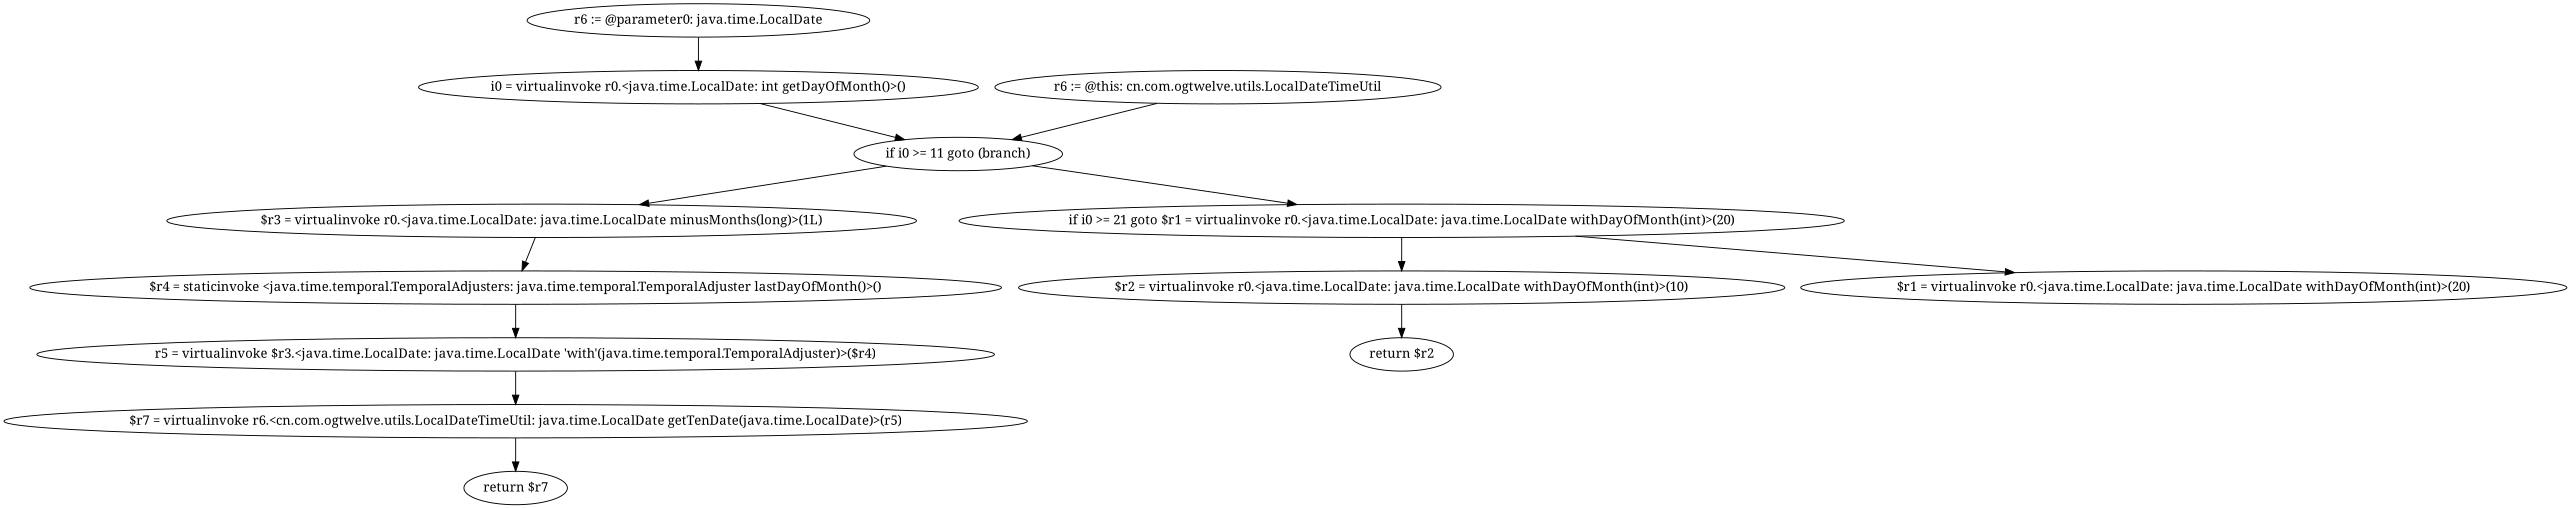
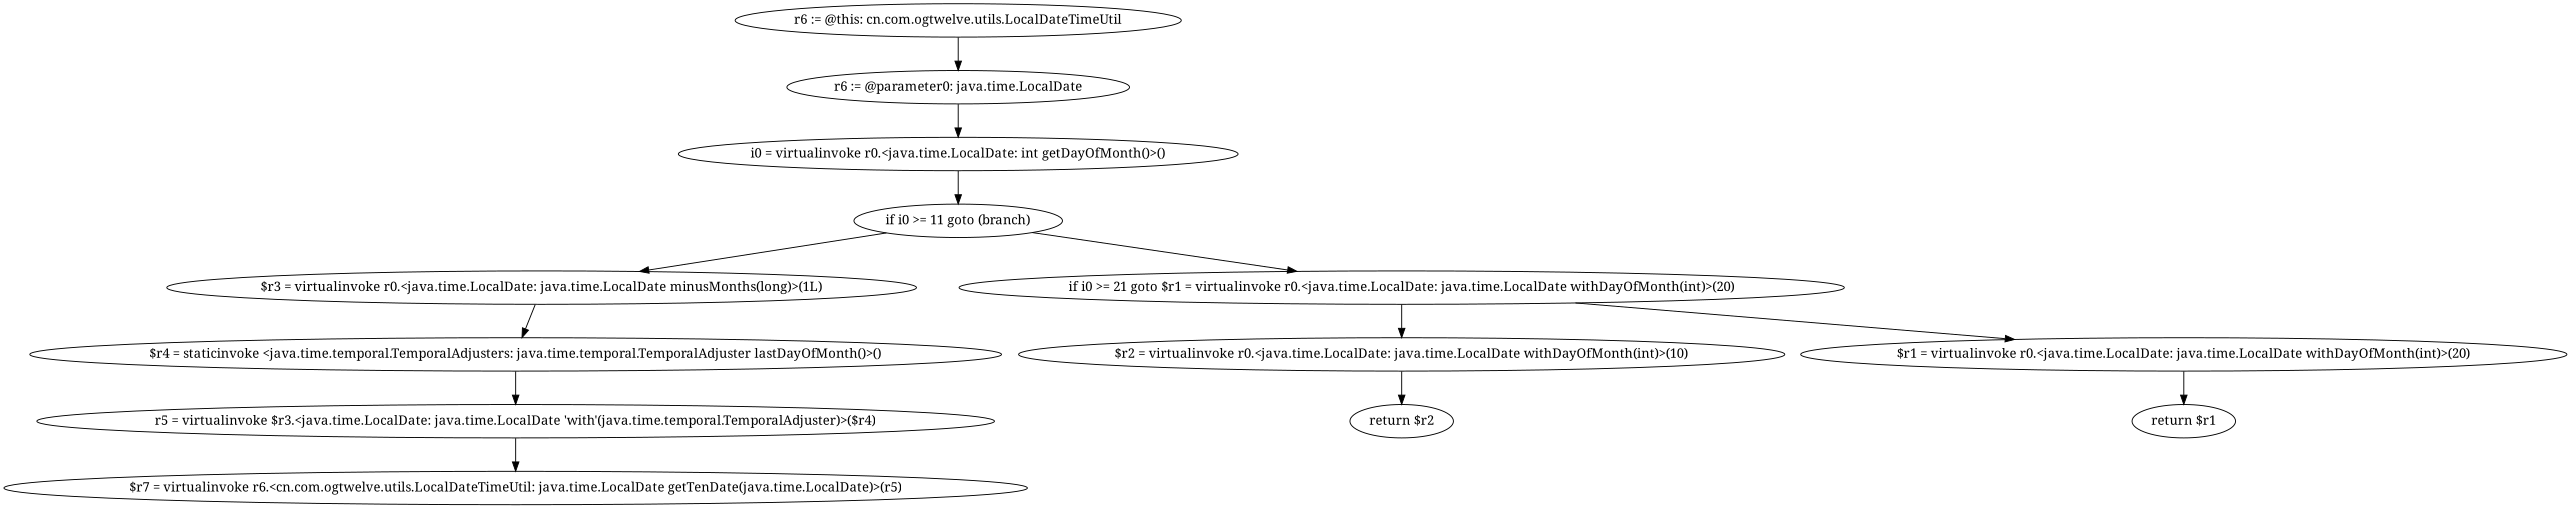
edge "r6 := @this: cn.com.ogtwelve.utils.LocalDateTimeUtil" -> "if i0 >= 11 goto (branch)": now "r6 := @this: cn.com.ogtwelve.utils.LocalDateTimeUtil" -> "r6 := @parameter0: java.time.LocalDate"
node "return $r1": added
node "return $r7": removed
